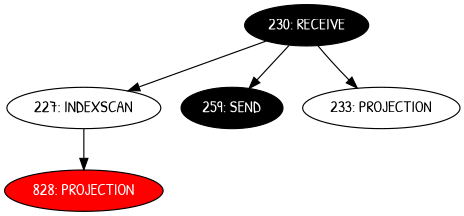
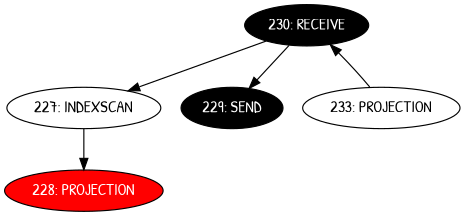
edge "230: RECEIVE" -> "233: PROJECTION": reversed
node "259: SEND": label "259: SEND" -> "229: SEND"
node "828: PROJECTION": label "828: PROJECTION" -> "228: PROJECTION"
